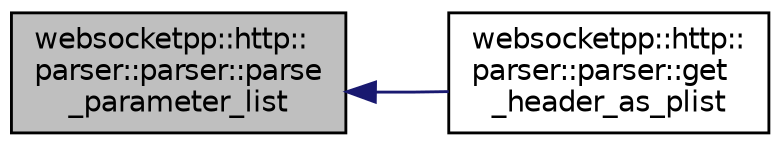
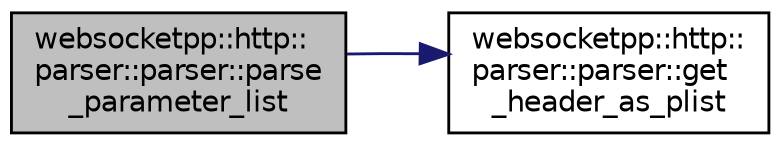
edge "websocketpp::http:: parser::parser::get _header_as_plist" -> "websocketpp::http:: parser::parser::parse _parameter_list": reversed
